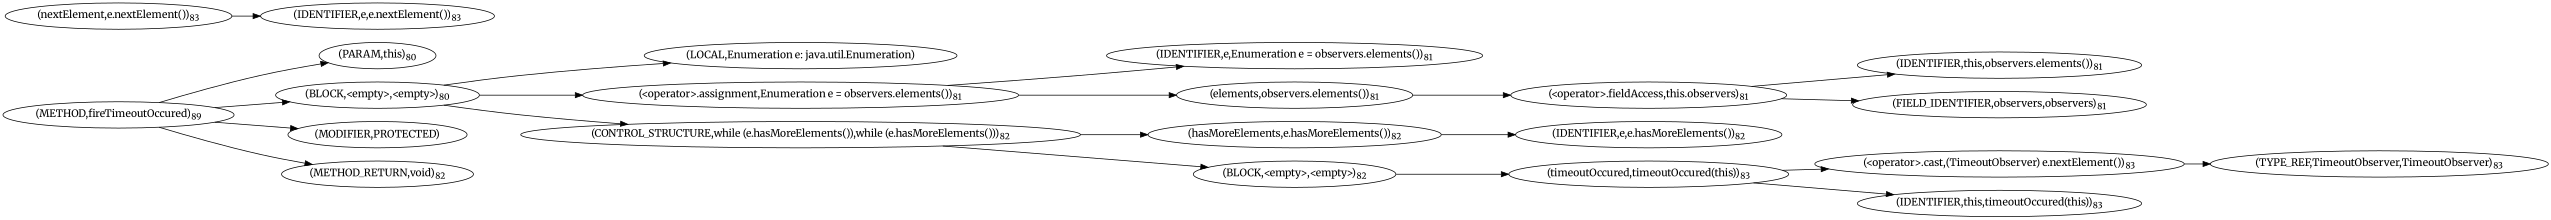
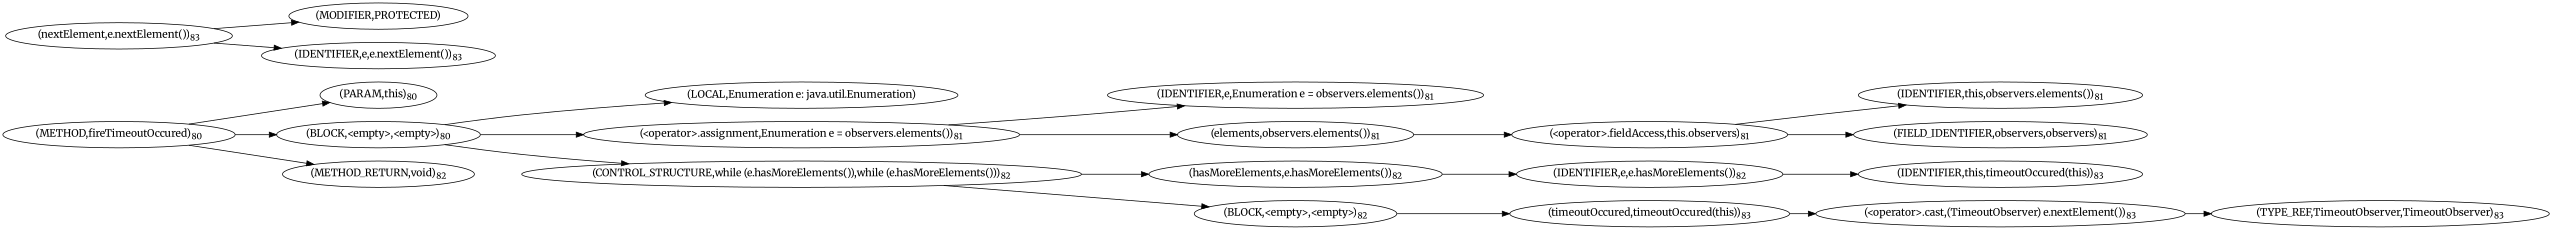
node "(METHOD,fireTimeoutOccured)": text "89" -> "80"
edge "(METHOD,fireTimeoutOccured)" -> "(MODIFIER,PROTECTED)": now "(nextElement,e.nextElement())" -> "(MODIFIER,PROTECTED)"
edge "(timeoutOccured,timeoutOccured(this))" -> "(IDENTIFIER,this,timeoutOccured(this))": now "(IDENTIFIER,e,e.hasMoreElements())" -> "(IDENTIFIER,this,timeoutOccured(this))"
